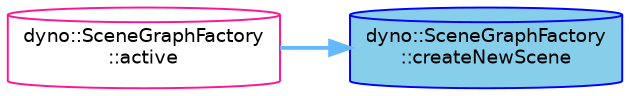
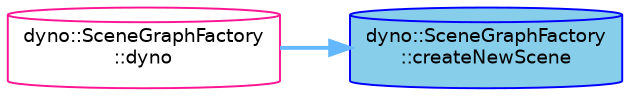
node "dyno::SceneGraphFactory ::active": label "dyno::SceneGraphFactory ::active" -> "dyno::SceneGraphFactory ::dyno"
